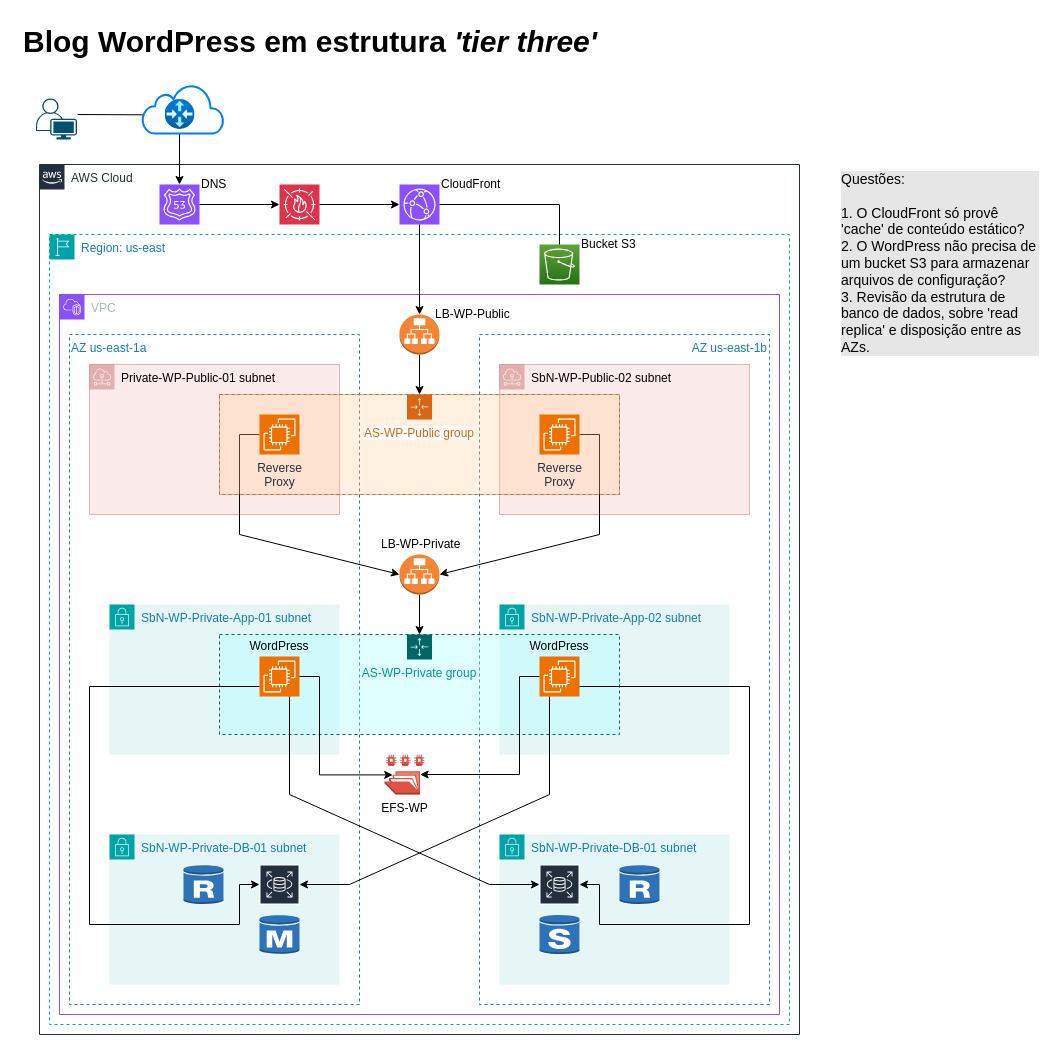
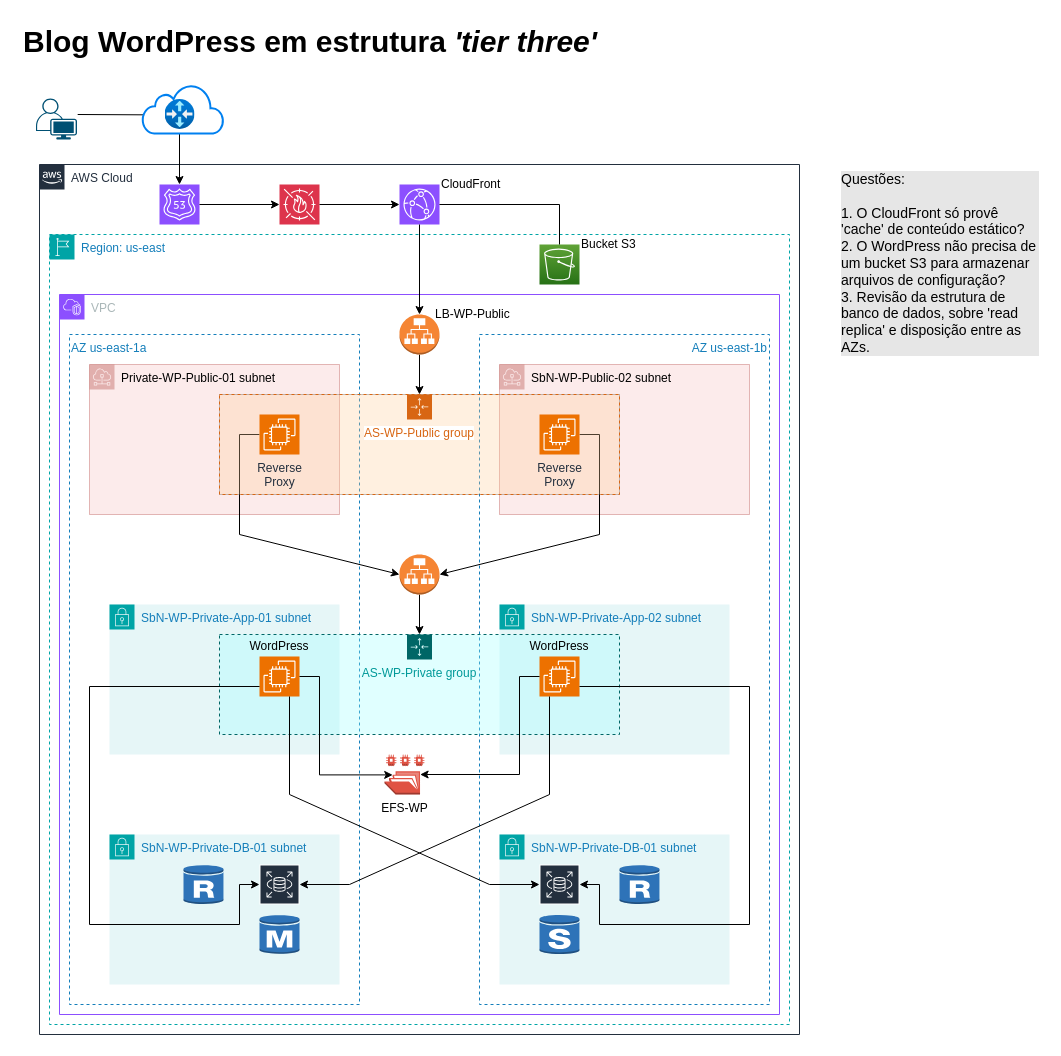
node "DNS": removed
node "LB-WP-Private": removed
